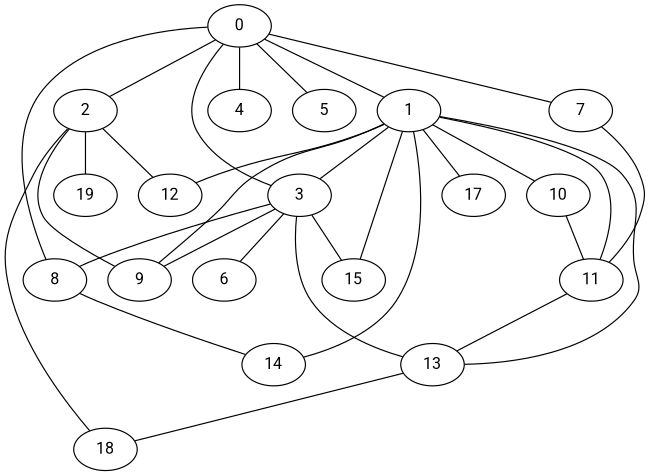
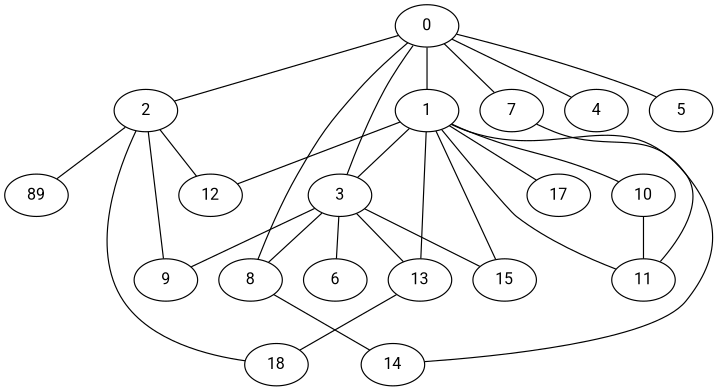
edge "1" -- "9": removed
node "19": label "19" -> "89"
edge "11" -- "13": removed
